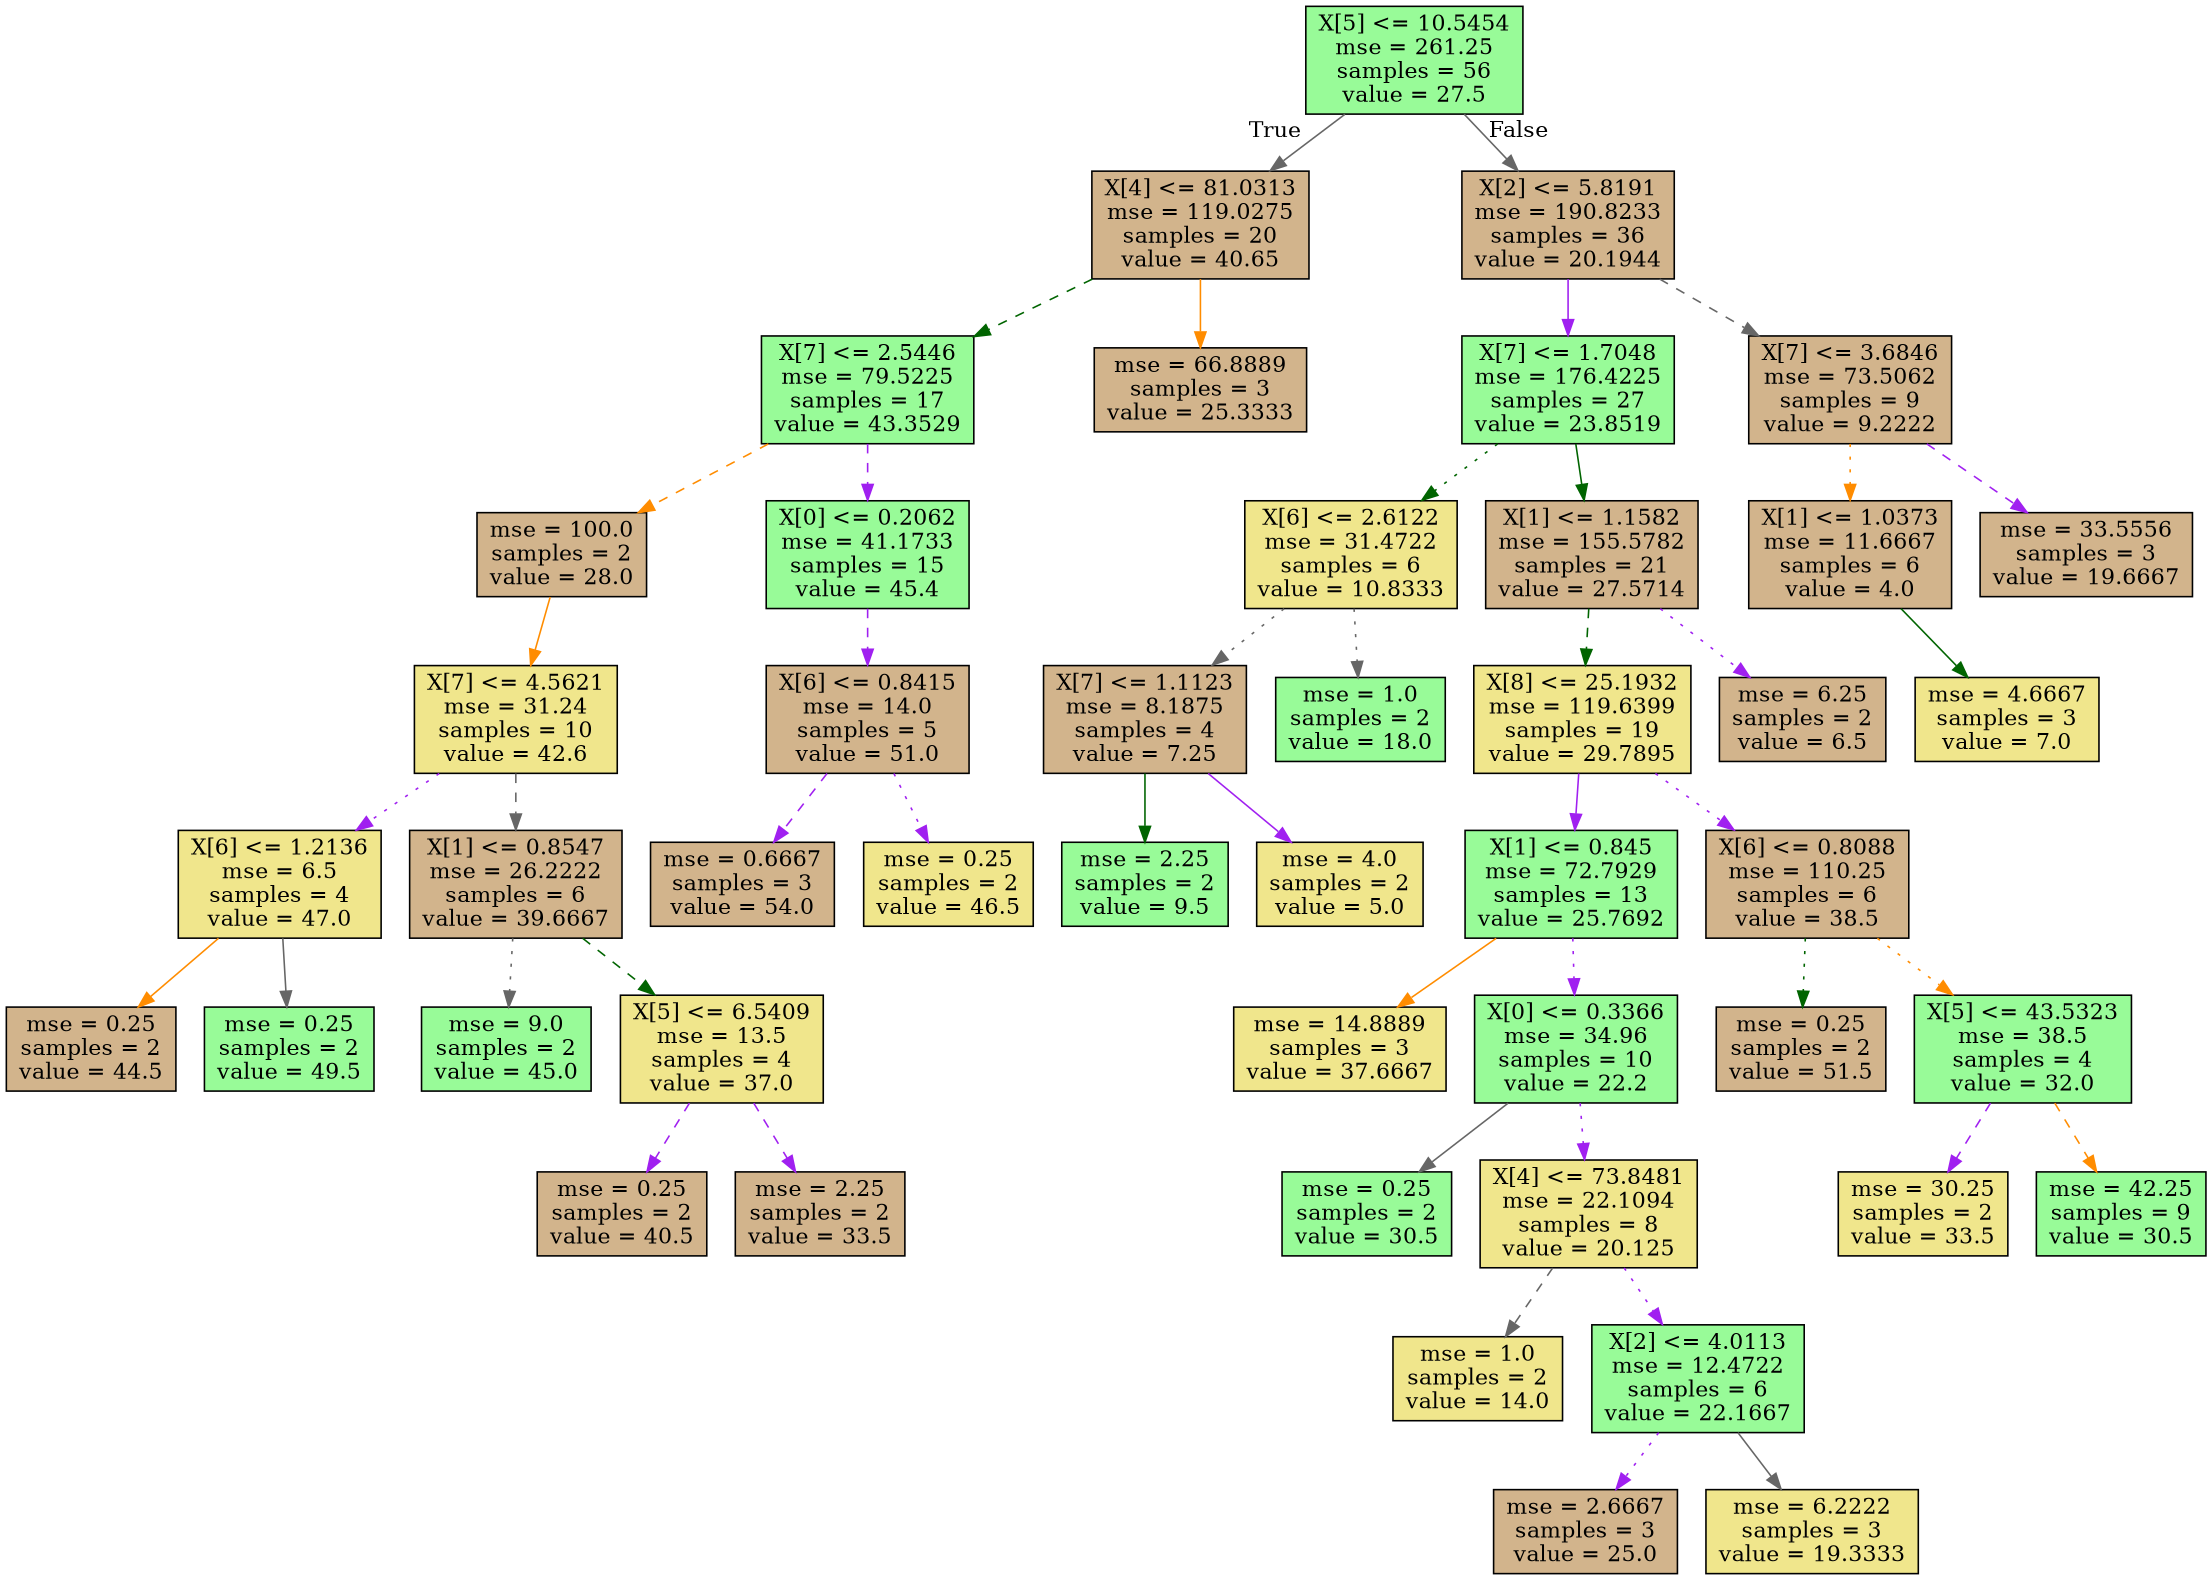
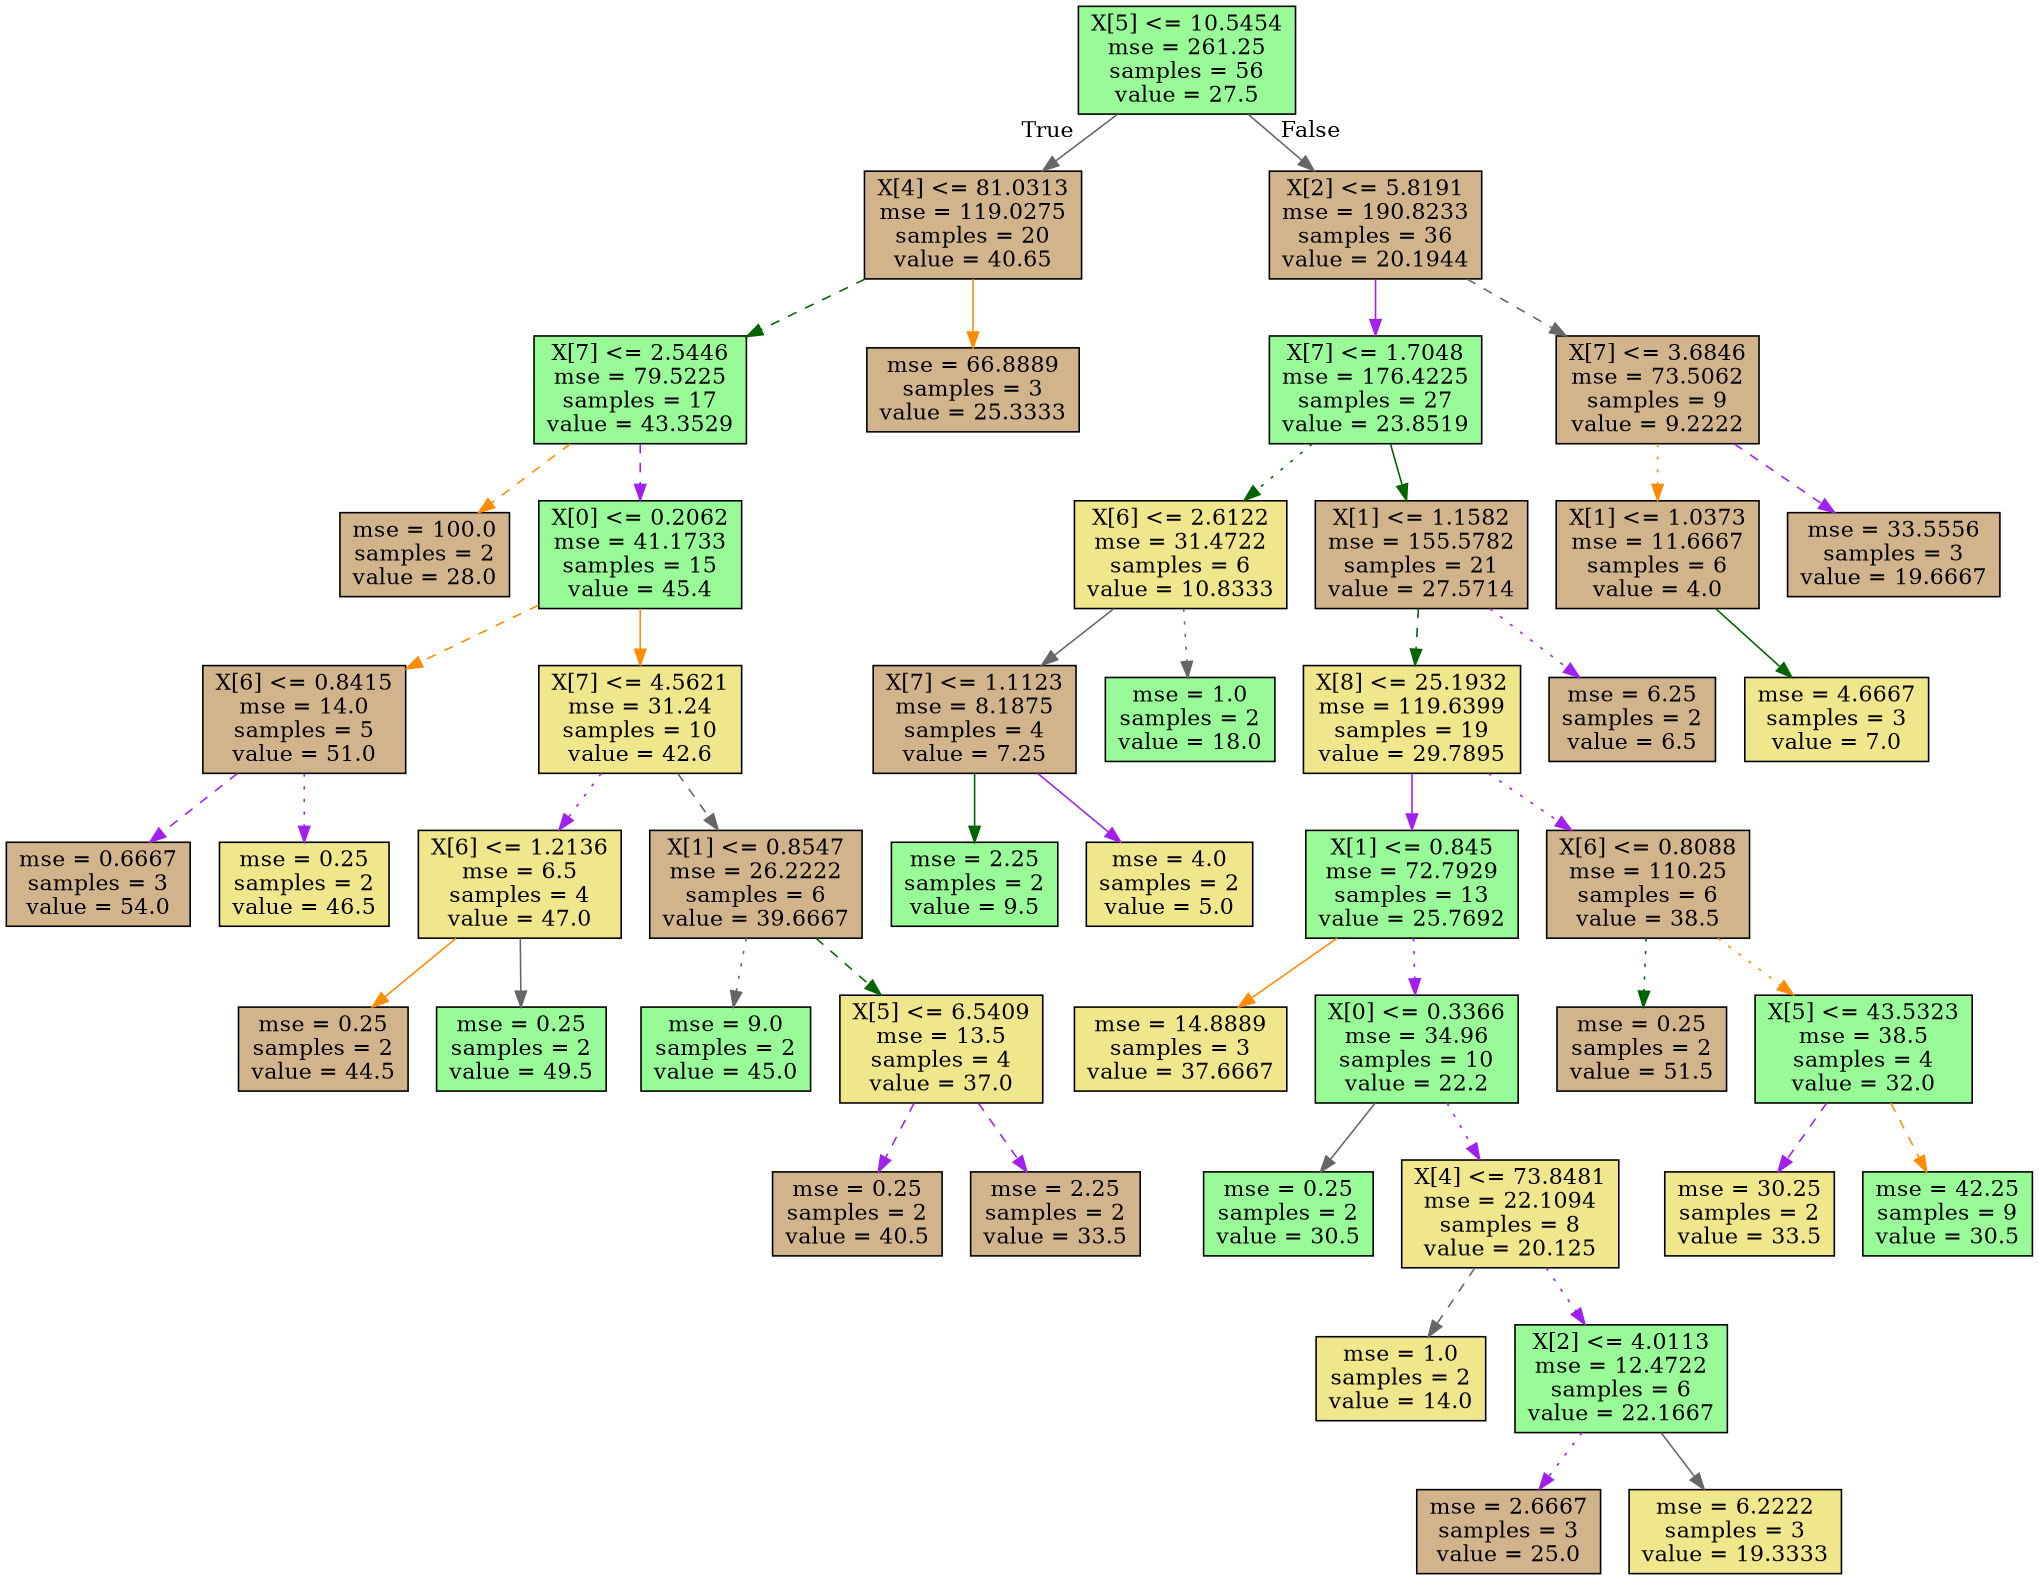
edge "mse = 100.0 samples = 2 value = 28.0" -> "X[7] <= 4.5621 mse = 31.24 samples = 10 value = 42.6": now "X[0] <= 0.2062 mse = 41.1733 samples = 15 value = 45.4" -> "X[7] <= 4.5621 mse = 31.24 samples = 10 value = 42.6"
edge "X[0] <= 0.2062 mse = 41.1733 samples = 15 value = 45.4" -> "X[6] <= 0.8415 mse = 14.0 samples = 5 value = 51.0": color purple -> darkorange
edge "X[6] <= 2.6122 mse = 31.4722 samples = 6 value = 10.8333" -> "X[7] <= 1.1123 mse = 8.1875 samples = 4 value = 7.25": style dotted -> solid
